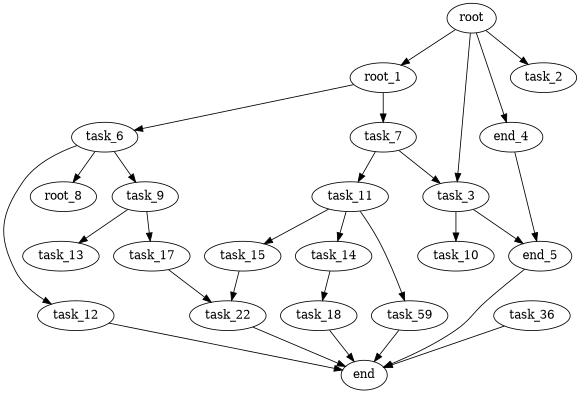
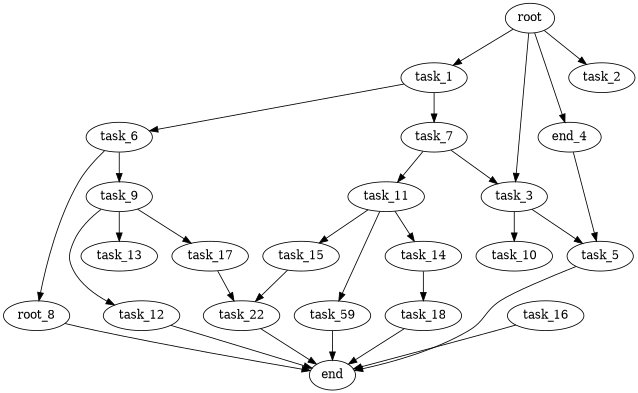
node "root_1": label "root_1" -> "task_1"
edge "task_6" -> "task_12": now "task_9" -> "task_12"
node "end_5": label "end_5" -> "task_5"
node "task_36": label "task_36" -> "task_16"
edge "root_8" -> "end": added
